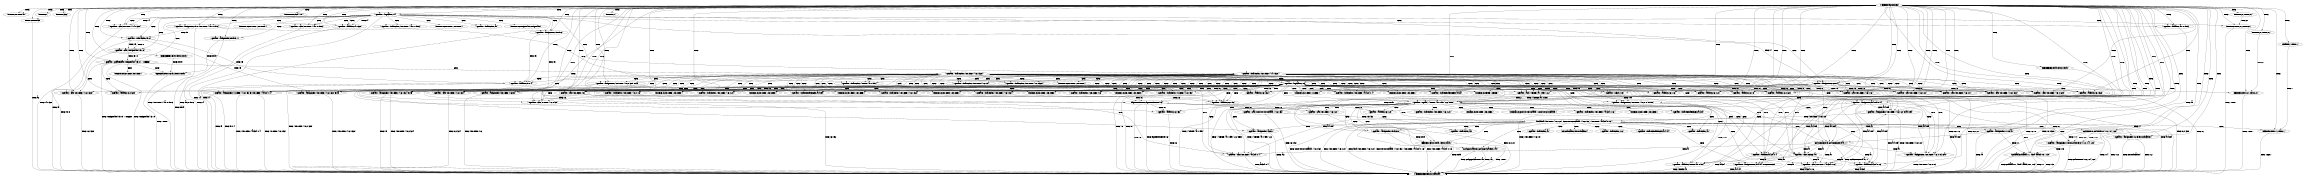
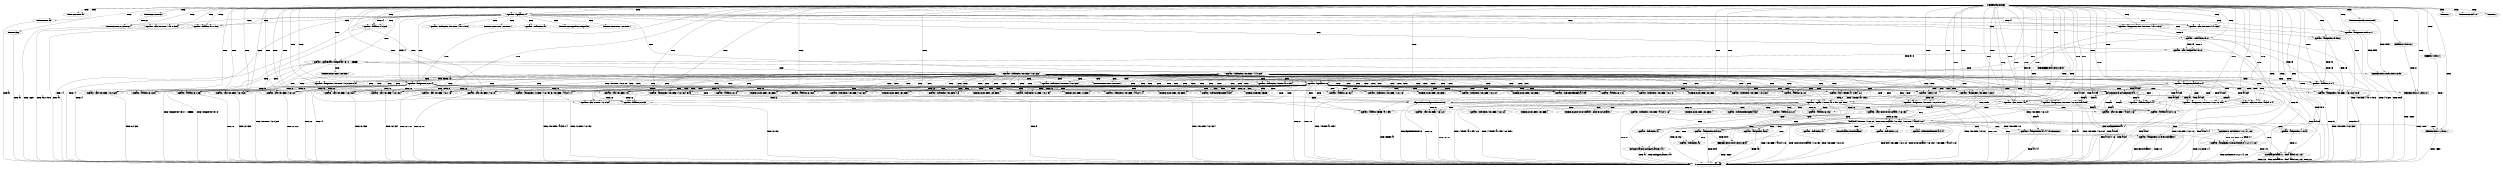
node "(DWORD,_DWORD *a1)": label "(DWORD,_DWORD *a1)" -> "(PARAM,_DWORD *a1)"
edge "(<operator>.subtraction,v5 - 8)" -> "(<operator>.assignment,*(_DWORD *)(v6 + 324) = v5)": added, label "DDG: v5"
edge "(<operator>.indirection,*(_DWORD *)(v4 + 328))" -> "(<operator>.assignment,*(_DWORD *)(v6 + 328) = v8)": label "CDG: " -> "DDG: (_BYTE *)a1"
edge "(<operator>.indirection,*(_DWORD *)(v4 + 328))" -> "(<operator>.addition,(_BYTE *)a1 + 591)": now "(<operator>.indirection,*(_DWORD *)(v4 + 328))" -> "(<operator>.cast,(const struct sockaddr *)(v6 + 52))"
edge "(<operator>.indirection,*(_DWORD *)(v4 + 328))" -> "(<operator>.cast,(_DWORD *)(v6 + 320))": label "CDG: " -> "DDG: *(_DWORD *)(v6 + 20)"
edge "(<operator>.logicalNot,!v8)" -> "(<operator>.indirection,*(_DWORD *)(v6 + 8))": added, label "CDG:"
edge "(<operator>.equals,(*((_BYTE *)a1 + 591) & 2) == 0)" -> "(<operator>.indirection,*a2)": now "(<operator>.assignment,result = 0)" -> "(<operator>.indirection,*a2)"
edge "(<operator>.assignment,v11 = *a1)" -> "(Curl_conncontrol,Curl_conncontrol(a1, 1))": now "(<operator>.assignment,a1[188] = v4)" -> "(Curl_conncontrol,Curl_conncontrol(a1, 1))"
edge "(<operator>.assignment,v11 = *a1)" -> "(METHOD_RETURN,int __fastcall)": now "(LITERAL,336,)" -> "(METHOD_RETURN,int __fastcall)"
